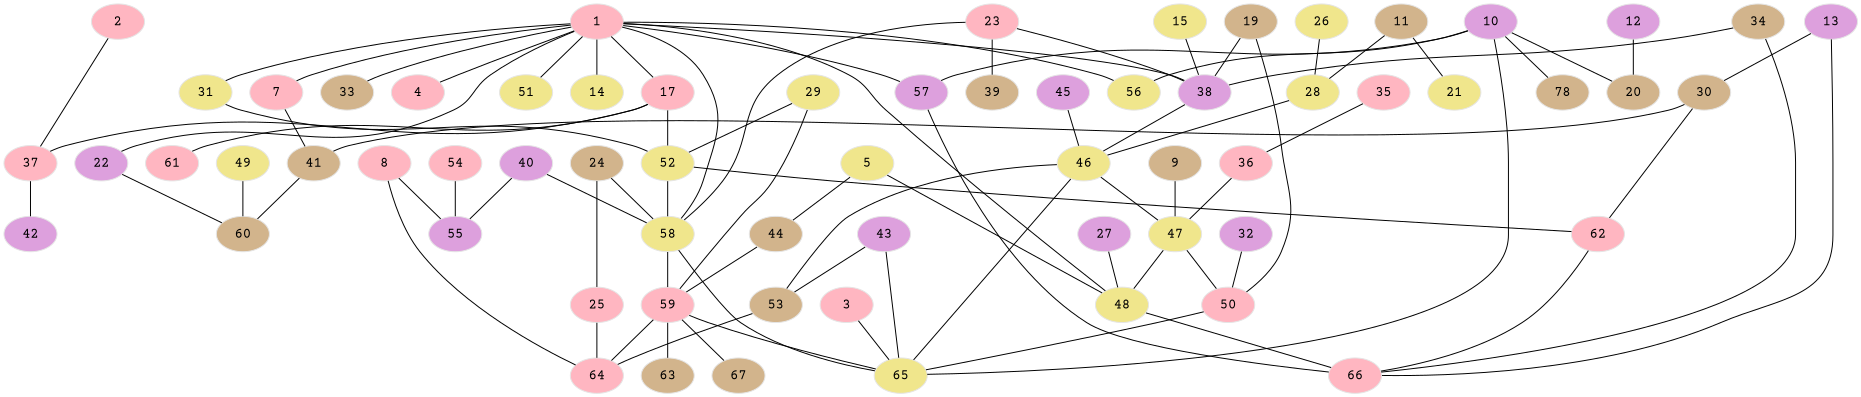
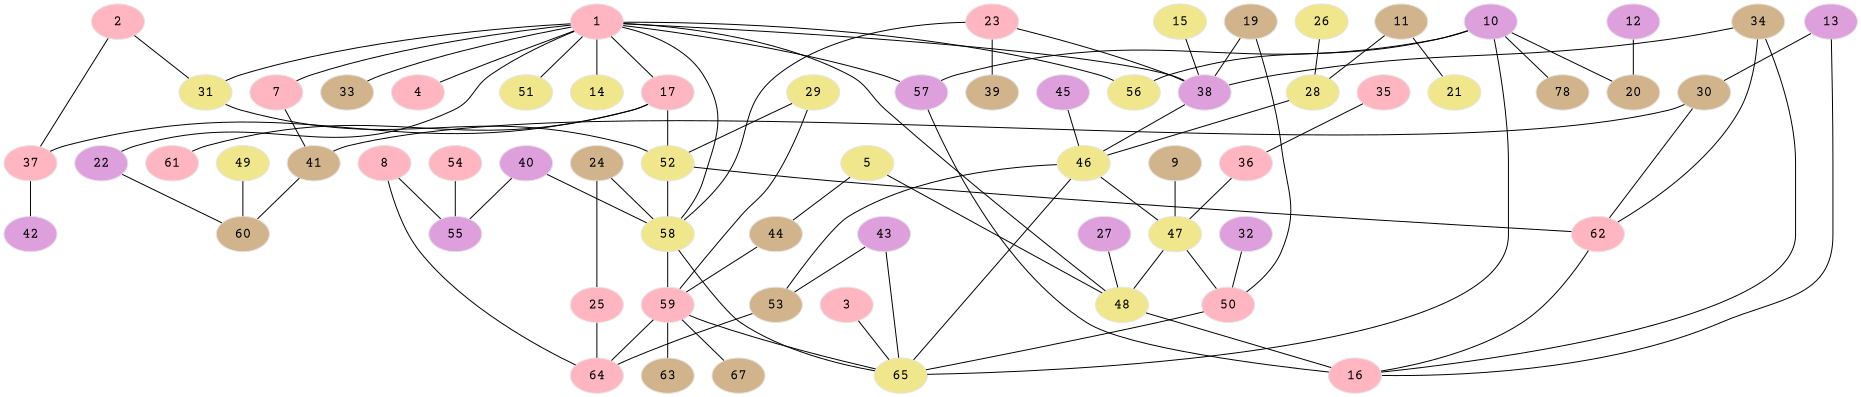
edge "2" -- "31": added
edge "34" -- "62": added
node "66": label "66" -> "16"
